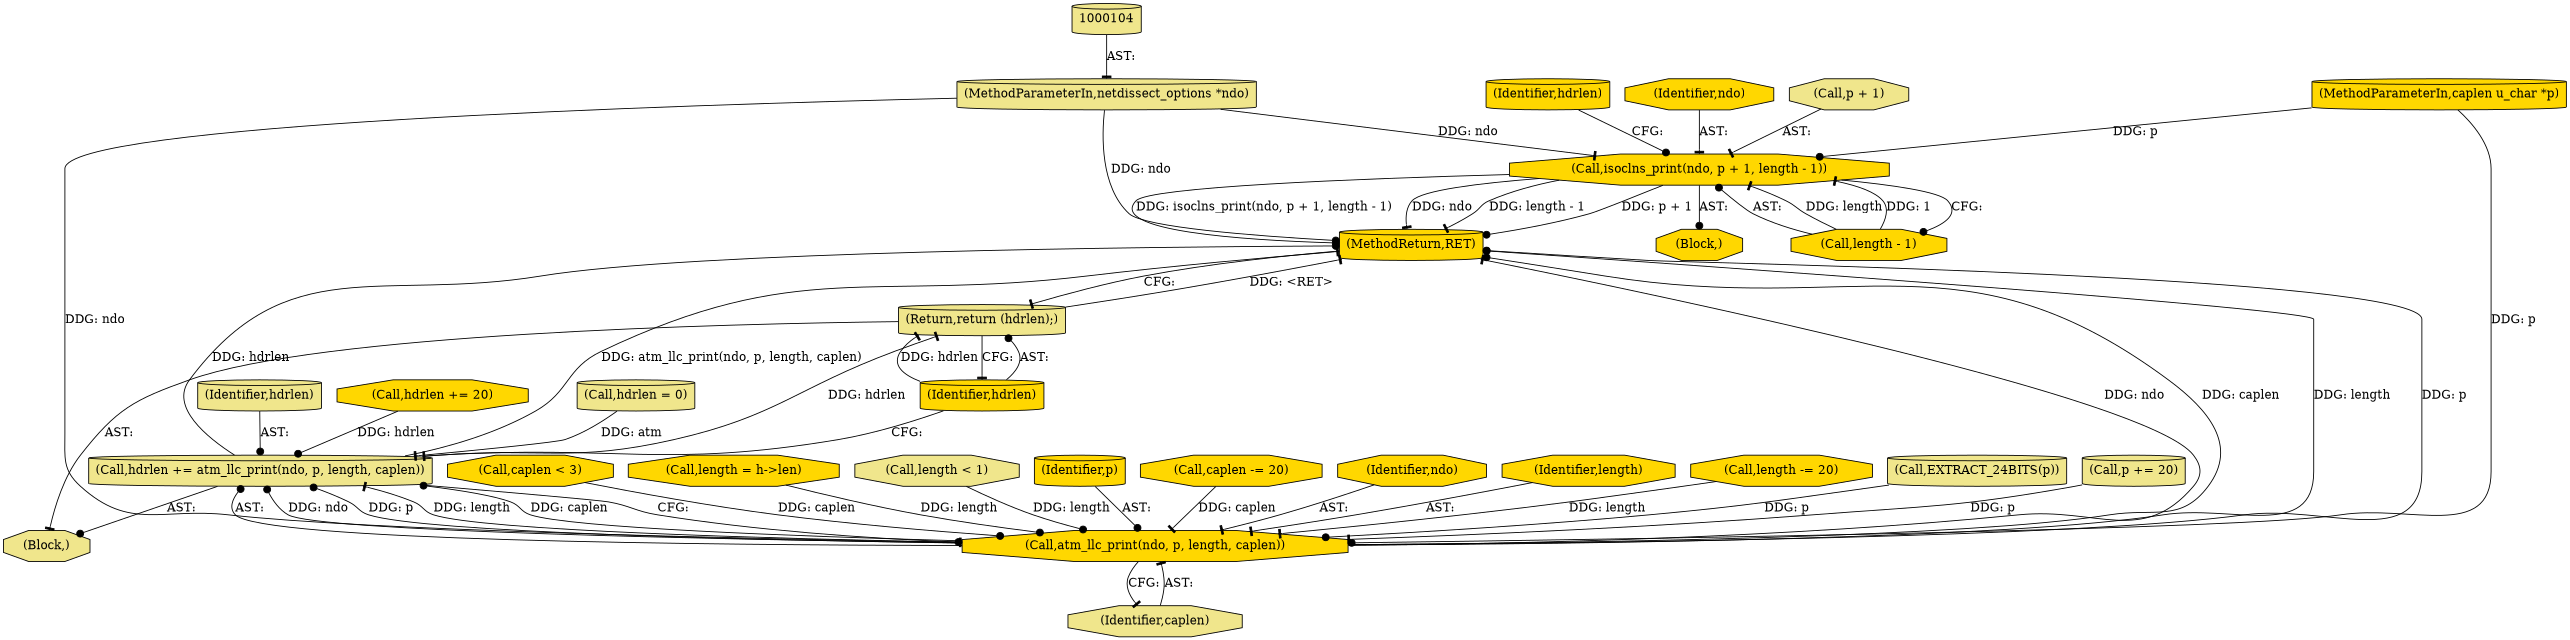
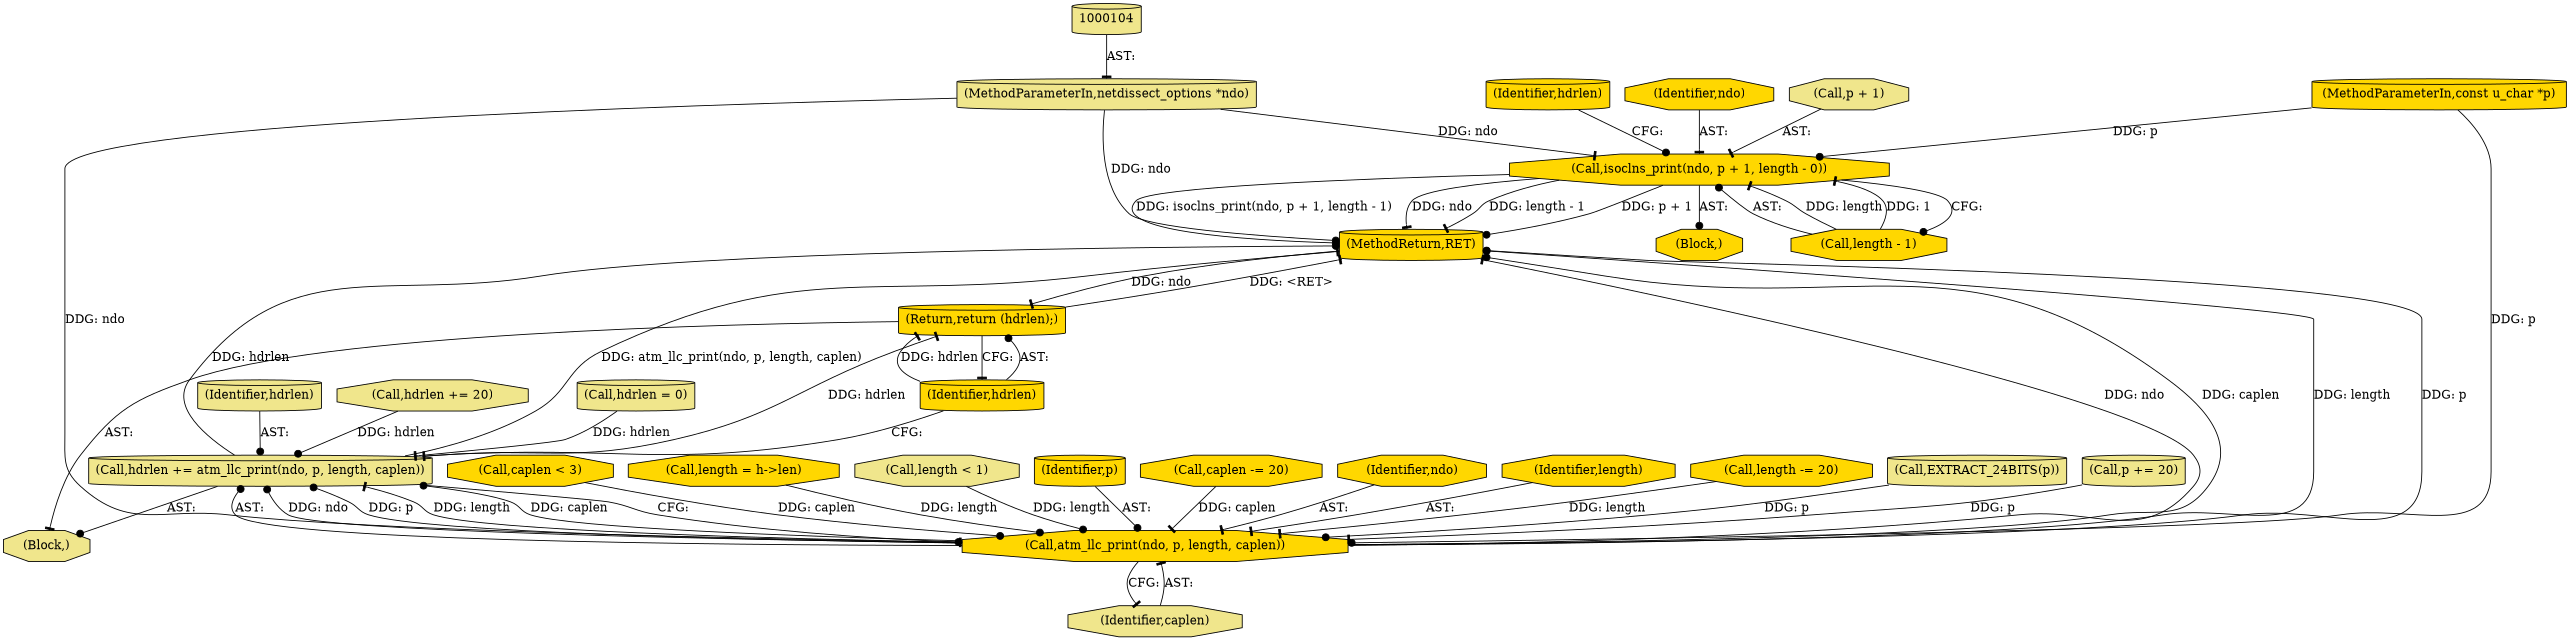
node "(MethodParameterIn,caplen u_char *p)": label "(MethodParameterIn,caplen u_char *p)" -> "(MethodParameterIn,const u_char *p)"
node "(Call,isoclns_print(ndo, p + 1, length - 1))": label "(Call,isoclns_print(ndo, p + 1, length - 1))" -> "(Call,isoclns_print(ndo, p + 1, length - 0))"
edge "(MethodReturn,RET)" -> "(Return,return (hdrlen);)": label "CFG: " -> "DDG: ndo"
node "(Return,return (hdrlen);)": fillcolor khaki -> gold
node "(Call,hdrlen += 20)": fillcolor gold -> khaki
edge "(Call,hdrlen = 0)" -> "(Call,hdrlen += atm_llc_print(ndo, p, length, caplen))": label "DDG: atm" -> "DDG: hdrlen"
